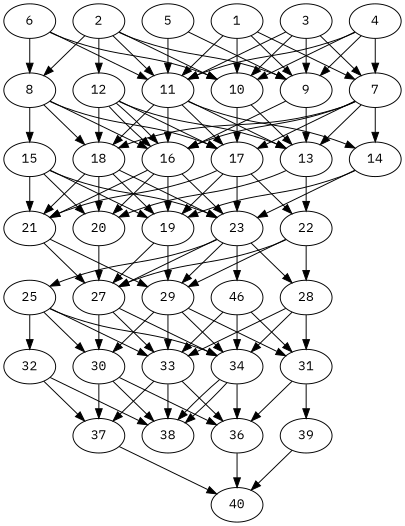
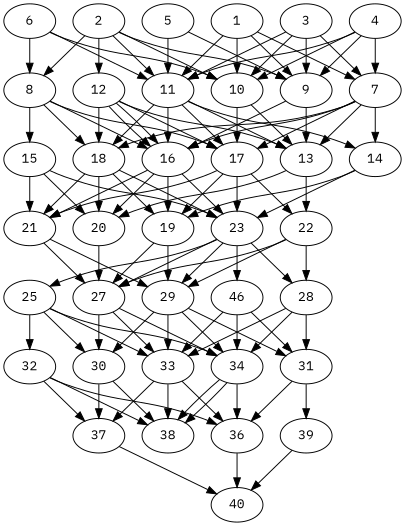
edge "15" -> "19": removed
edge "30" -> "36": now "32" -> "36"
